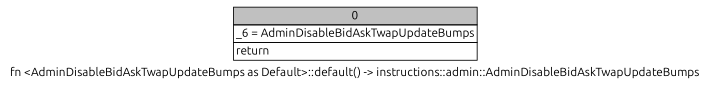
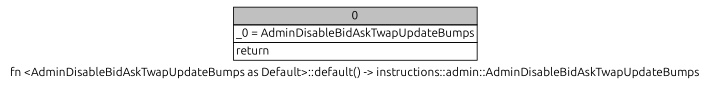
node "0": text "_6 = AdminDisableBidAskTwapUpdateBumps" -> "_0 = AdminDisableBidAskTwapUpdateBumps"
